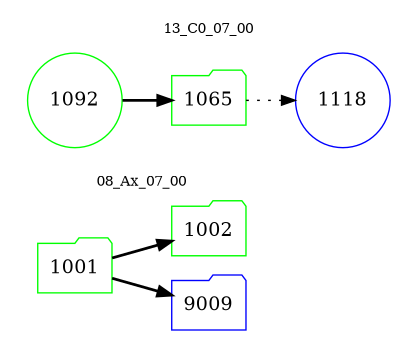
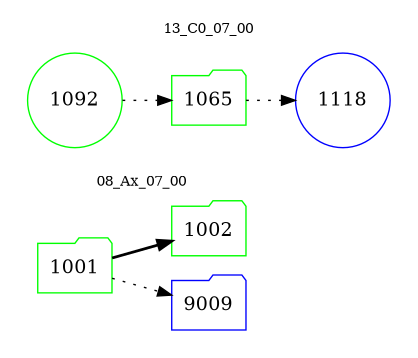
edge "1092" -> "1065": style bold -> dotted
edge "1001" -> "9009": style bold -> dotted
